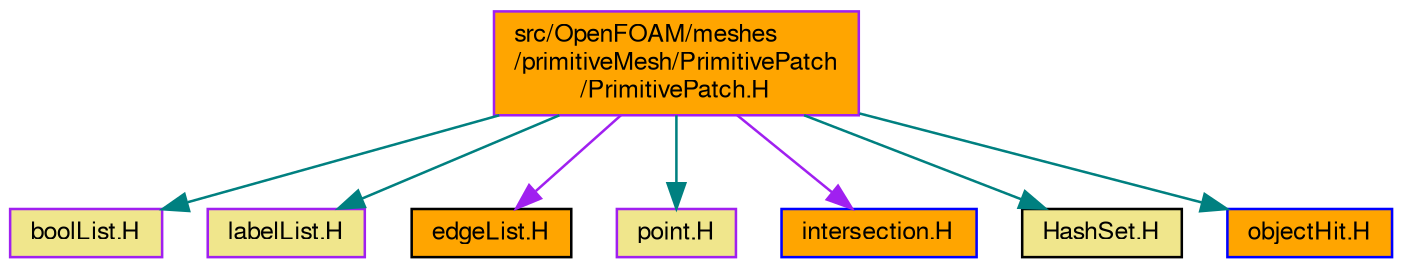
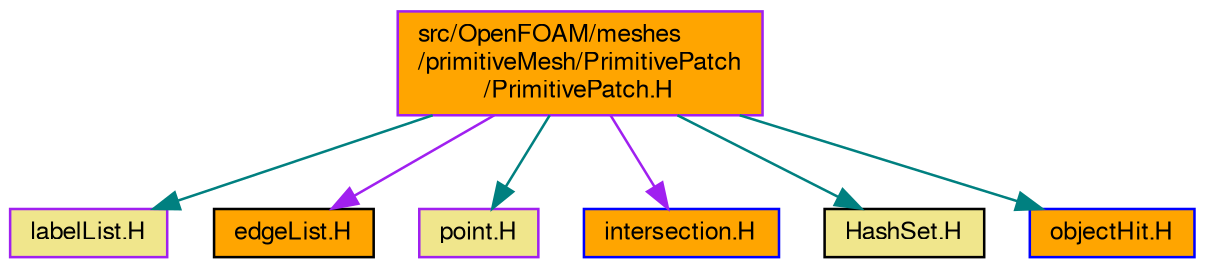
node "boolList.H": removed
